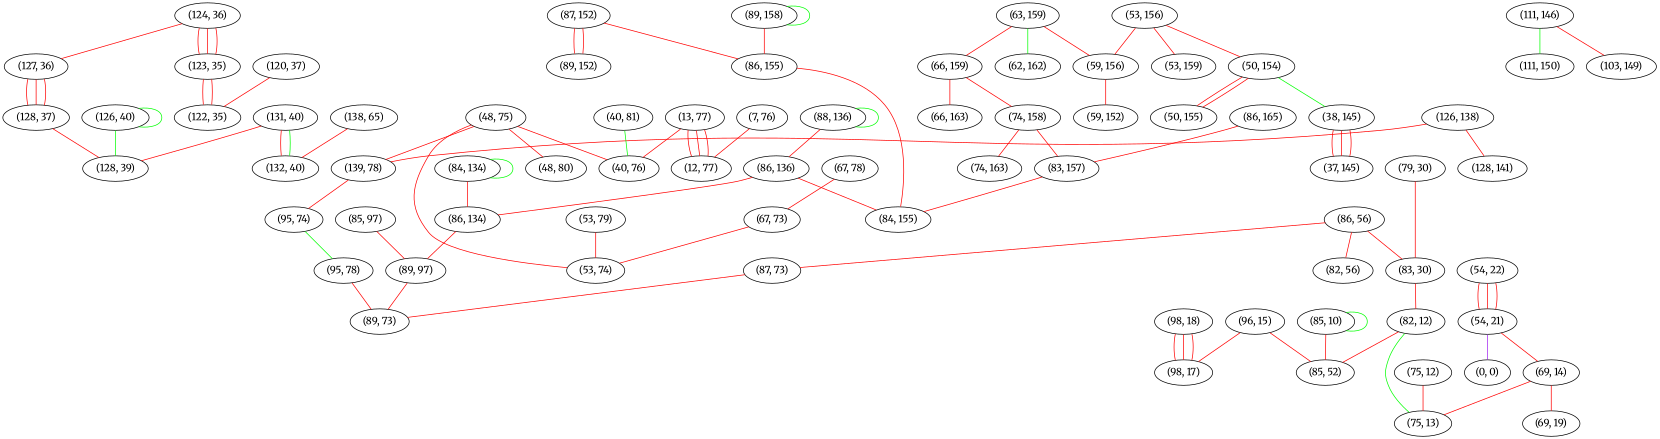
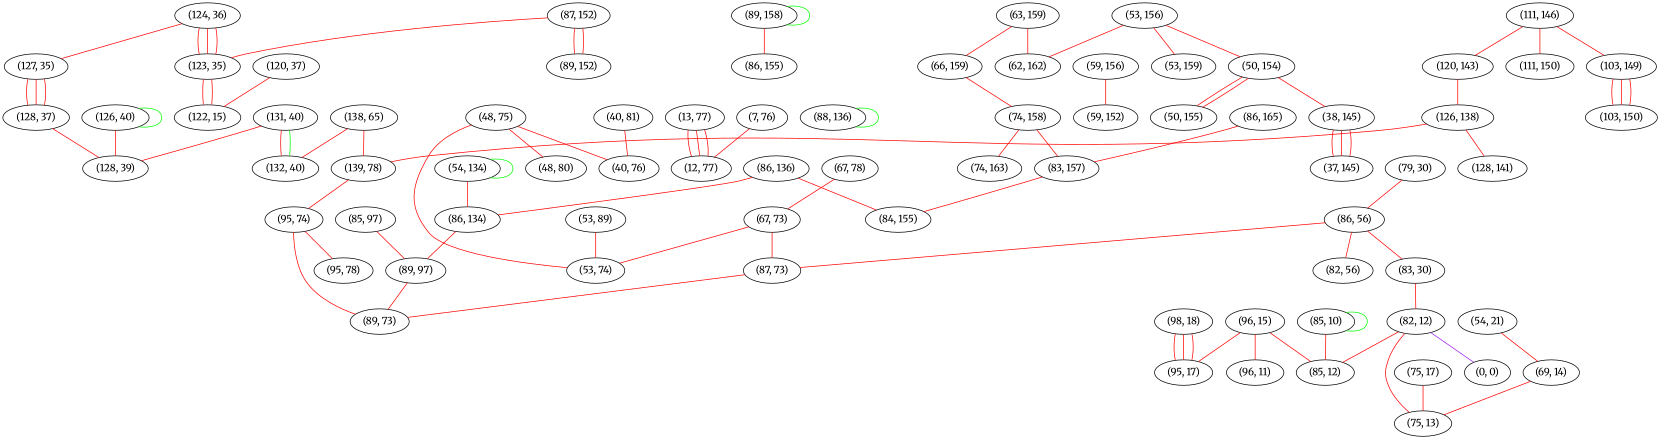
edge "(87, 152)" -- "(86, 155)": now "(87, 152)" -- "(123, 35)"
edge "(63, 159)" -- "(62, 162)": color green -> red
edge "(63, 159)" -- "(59, 156)": removed
edge "(53, 156)" -- "(59, 156)": now "(53, 156)" -- "(62, 162)"
edge "(111, 146)" -- "(111, 150)": color green -> red
node "(127, 36)": label "(127, 36)" -> "(127, 35)"
node "(120, 143)": added
edge "(50, 154)" -- "(38, 145)": color green -> red
edge "(86, 155)" -- "(84, 155)": removed
node "(122, 35)": label "(122, 35)" -> "(122, 15)"
node "(66, 163)": removed
node "(103, 150)": added
edge "(126, 40)" -- "(128, 39)": color green -> red
edge "(48, 75)" -- "(139, 78)": now "(138, 65)" -- "(139, 78)"
edge "(88, 136)" -- "(86, 136)": removed
edge "(13, 77)" -- "(40, 76)": removed
edge "(40, 81)" -- "(40, 76)": color green -> red
node "(84, 134)": label "(84, 134)" -> "(54, 134)"
node "(53, 79)": label "(53, 79)" -> "(53, 89)"
edge "(79, 30)" -- "(83, 30)": now "(79, 30)" -- "(86, 56)"
edge "(95, 74)" -- "(95, 78)": color green -> red
edge "(67, 73)" -- "(87, 73)": added
node "(54, 22)": removed
edge "(95, 78)" -- "(89, 73)": now "(95, 74)" -- "(89, 73)"
edge "(54, 21)" -- "(0, 0)": now "(82, 12)" -- "(0, 0)"
node "(98, 17)": label "(98, 17)" -> "(95, 17)"
node "(96, 11)": added
node "(85, 52)": label "(85, 52)" -> "(85, 12)"
node "(75, 12)": label "(75, 12)" -> "(75, 17)"
edge "(82, 12)" -- "(75, 13)": color green -> red
node "(69, 19)": removed
